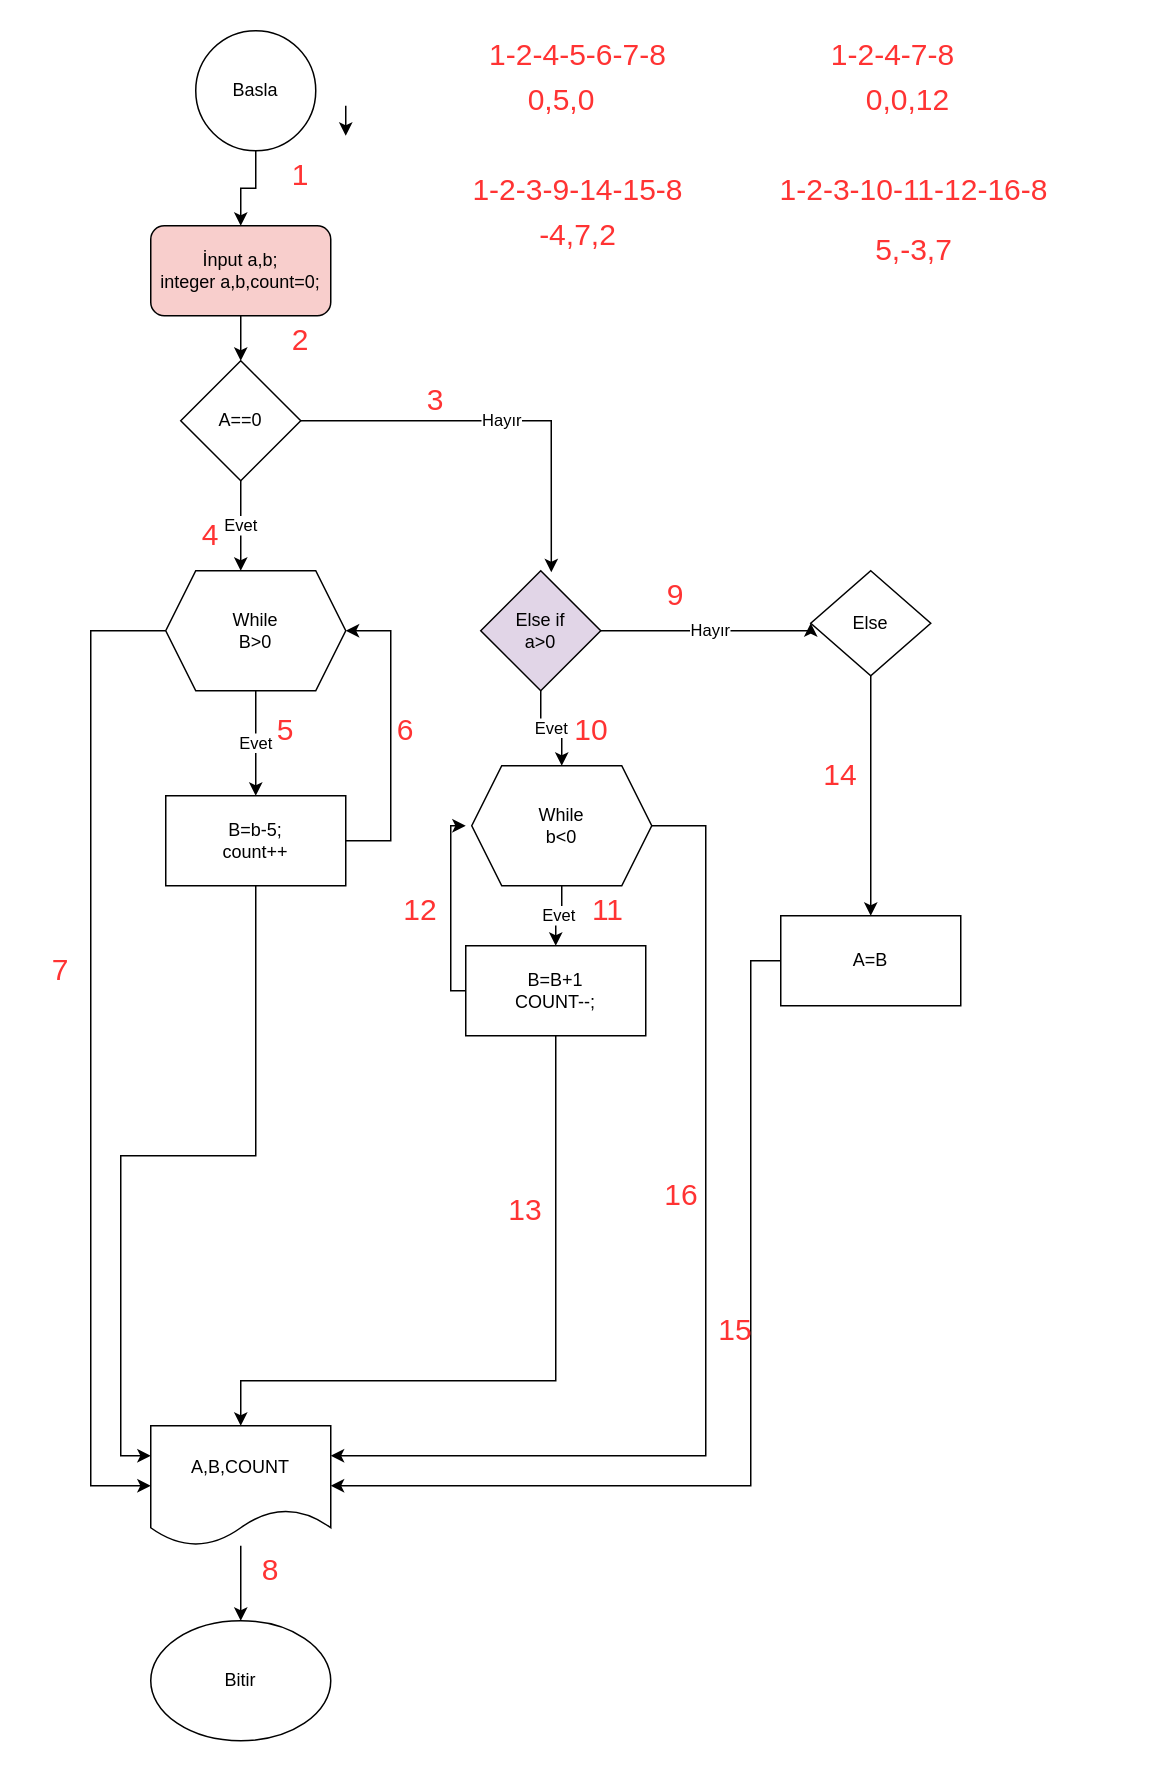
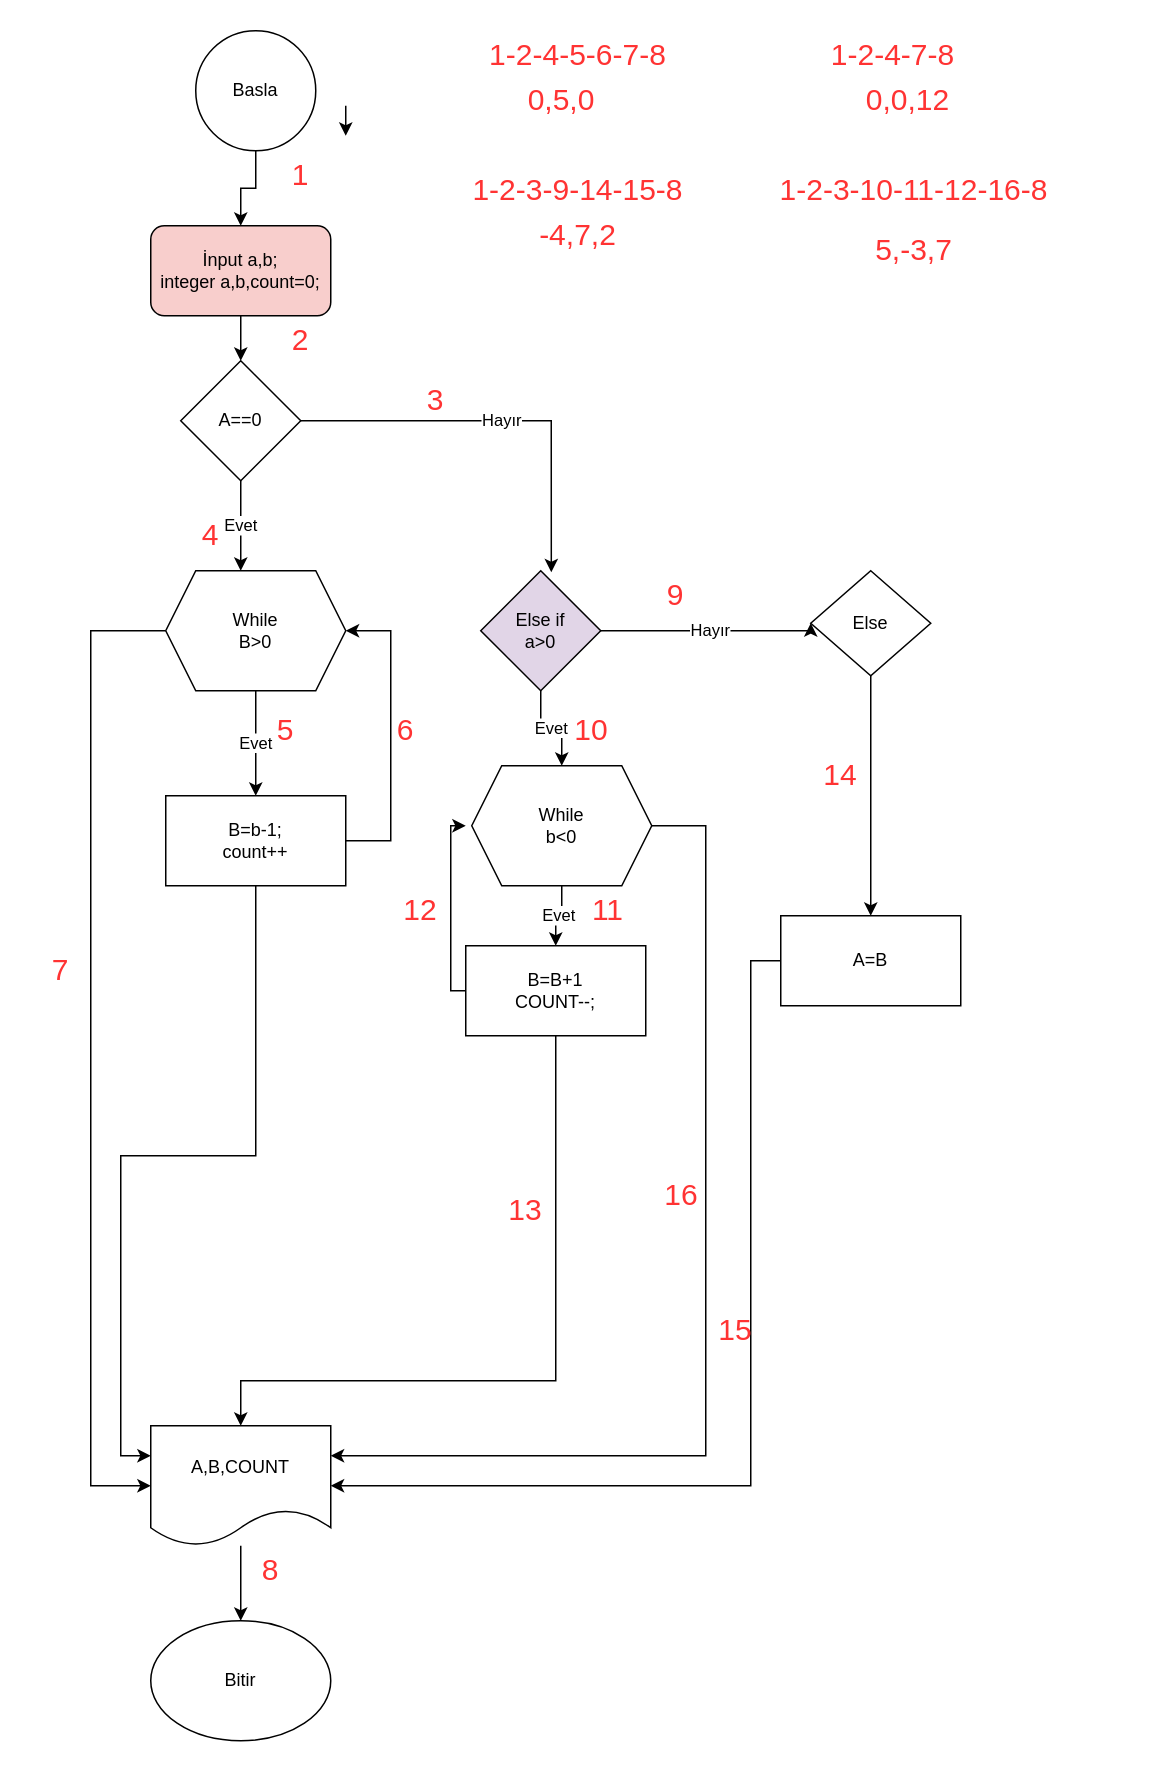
node "B=b-5; count++": label "B=b-5; count++" -> "B=b-1; count++"
